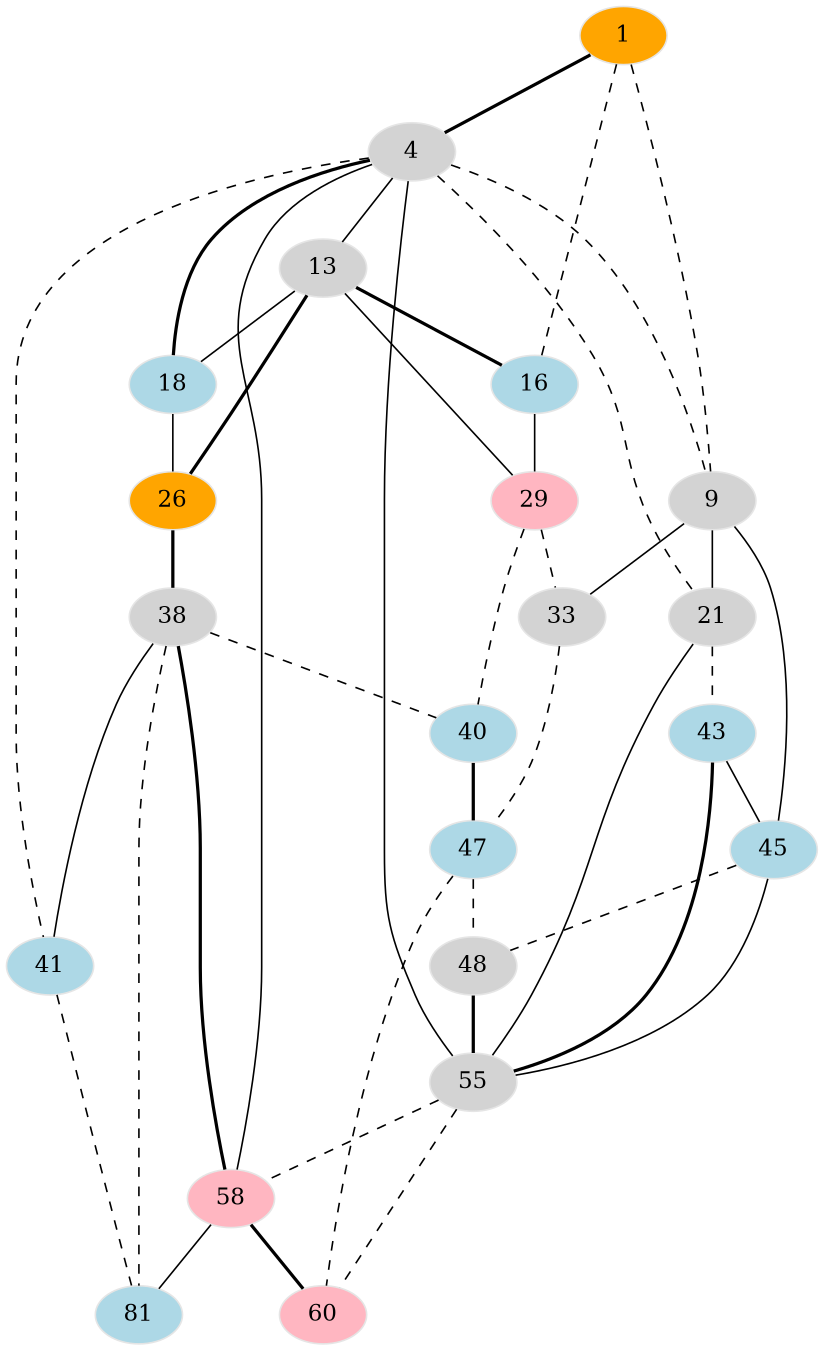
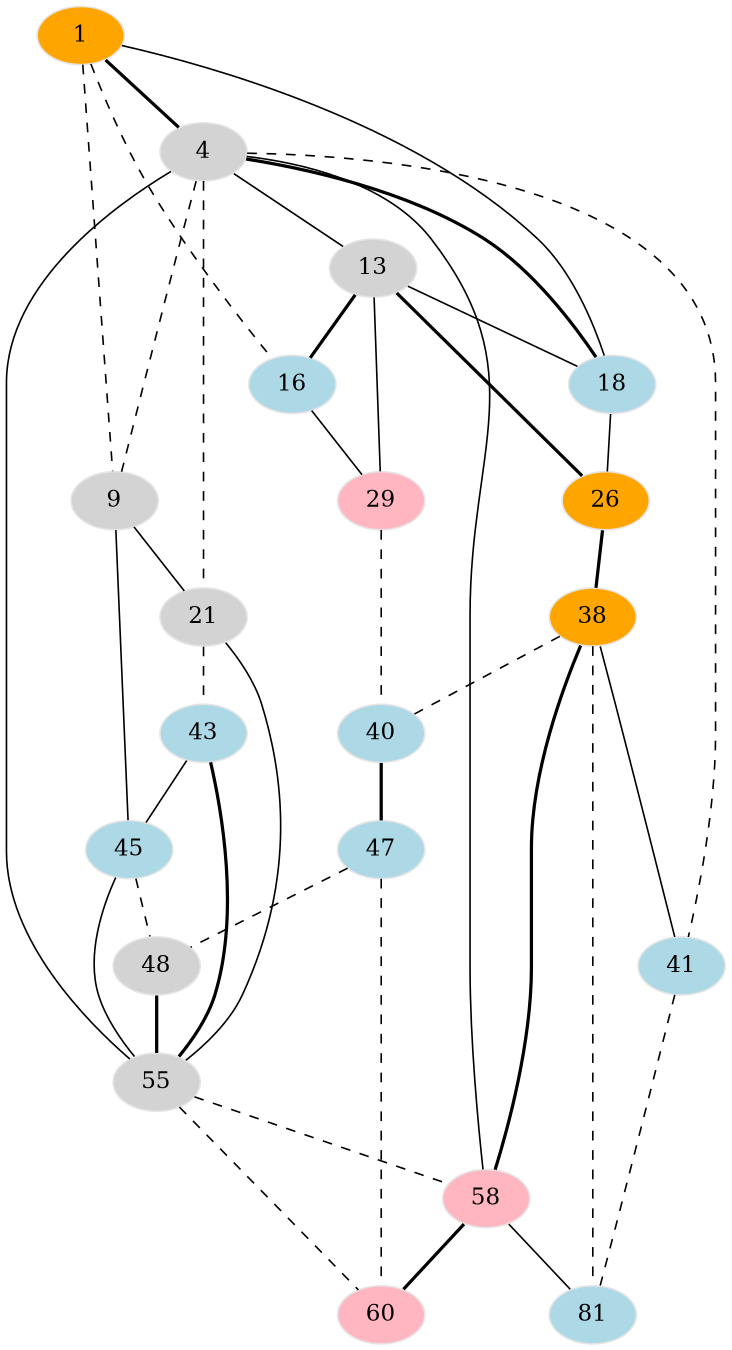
edge "1" -- "18": added
node "38": fillcolor lightgrey -> orange
node "33": removed
